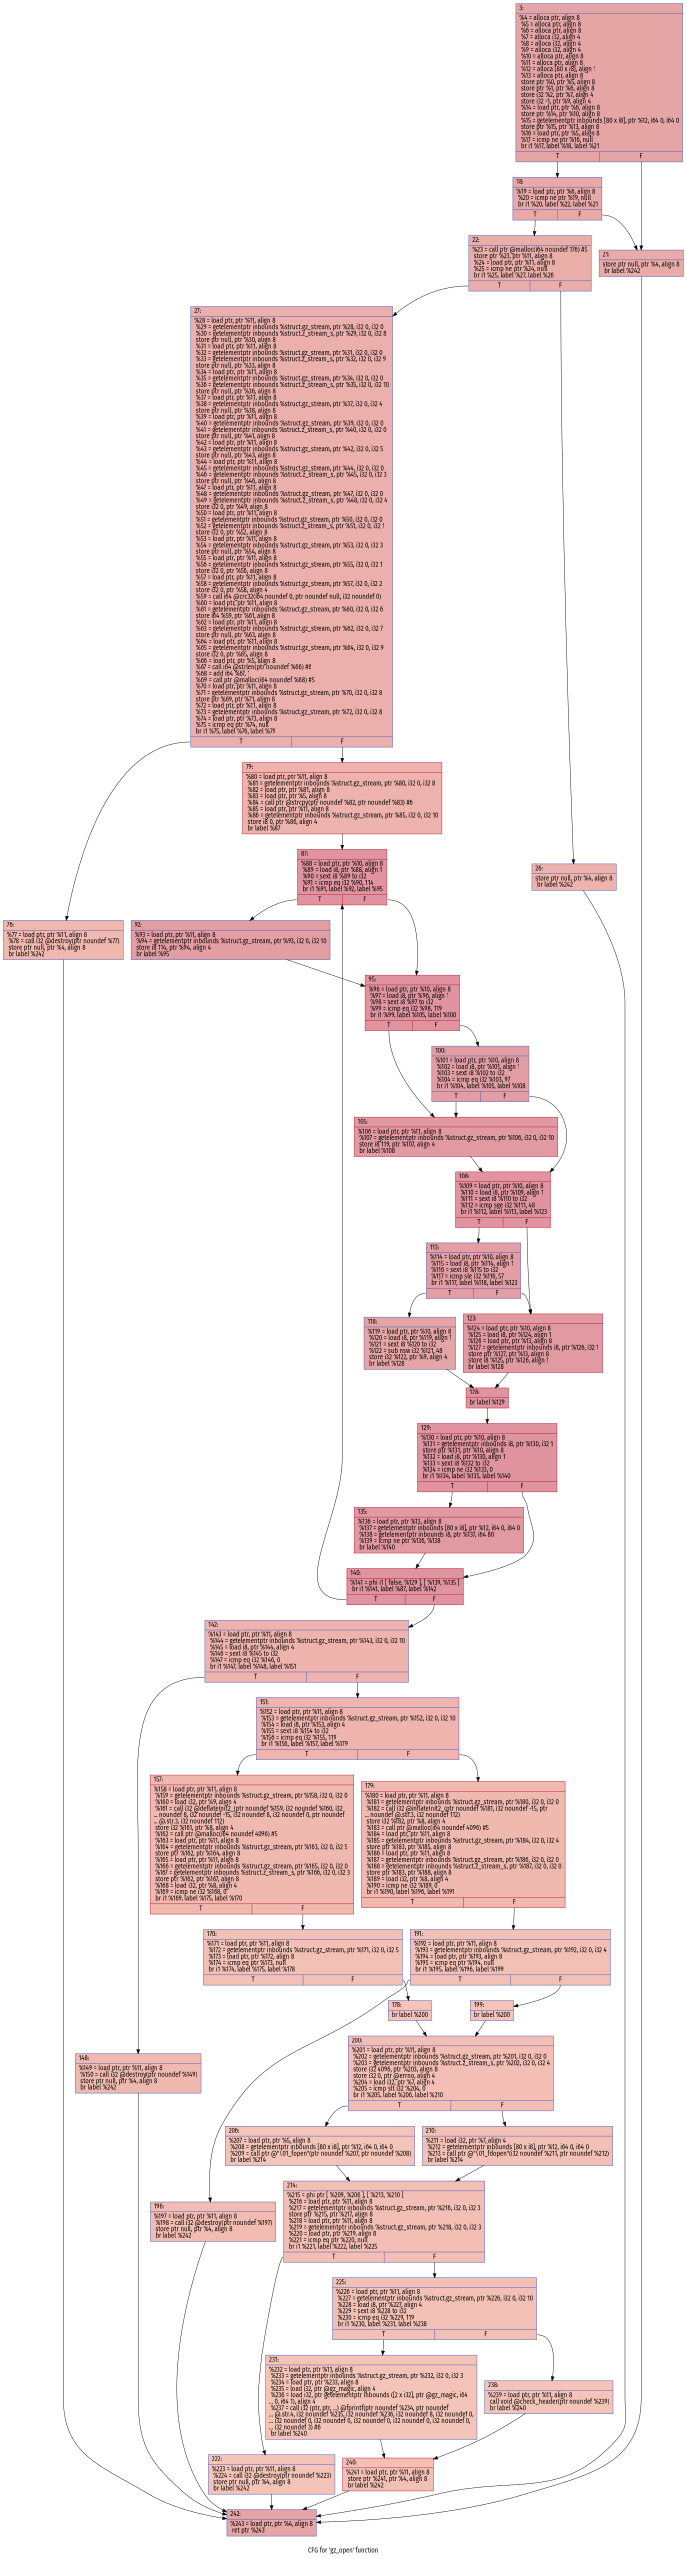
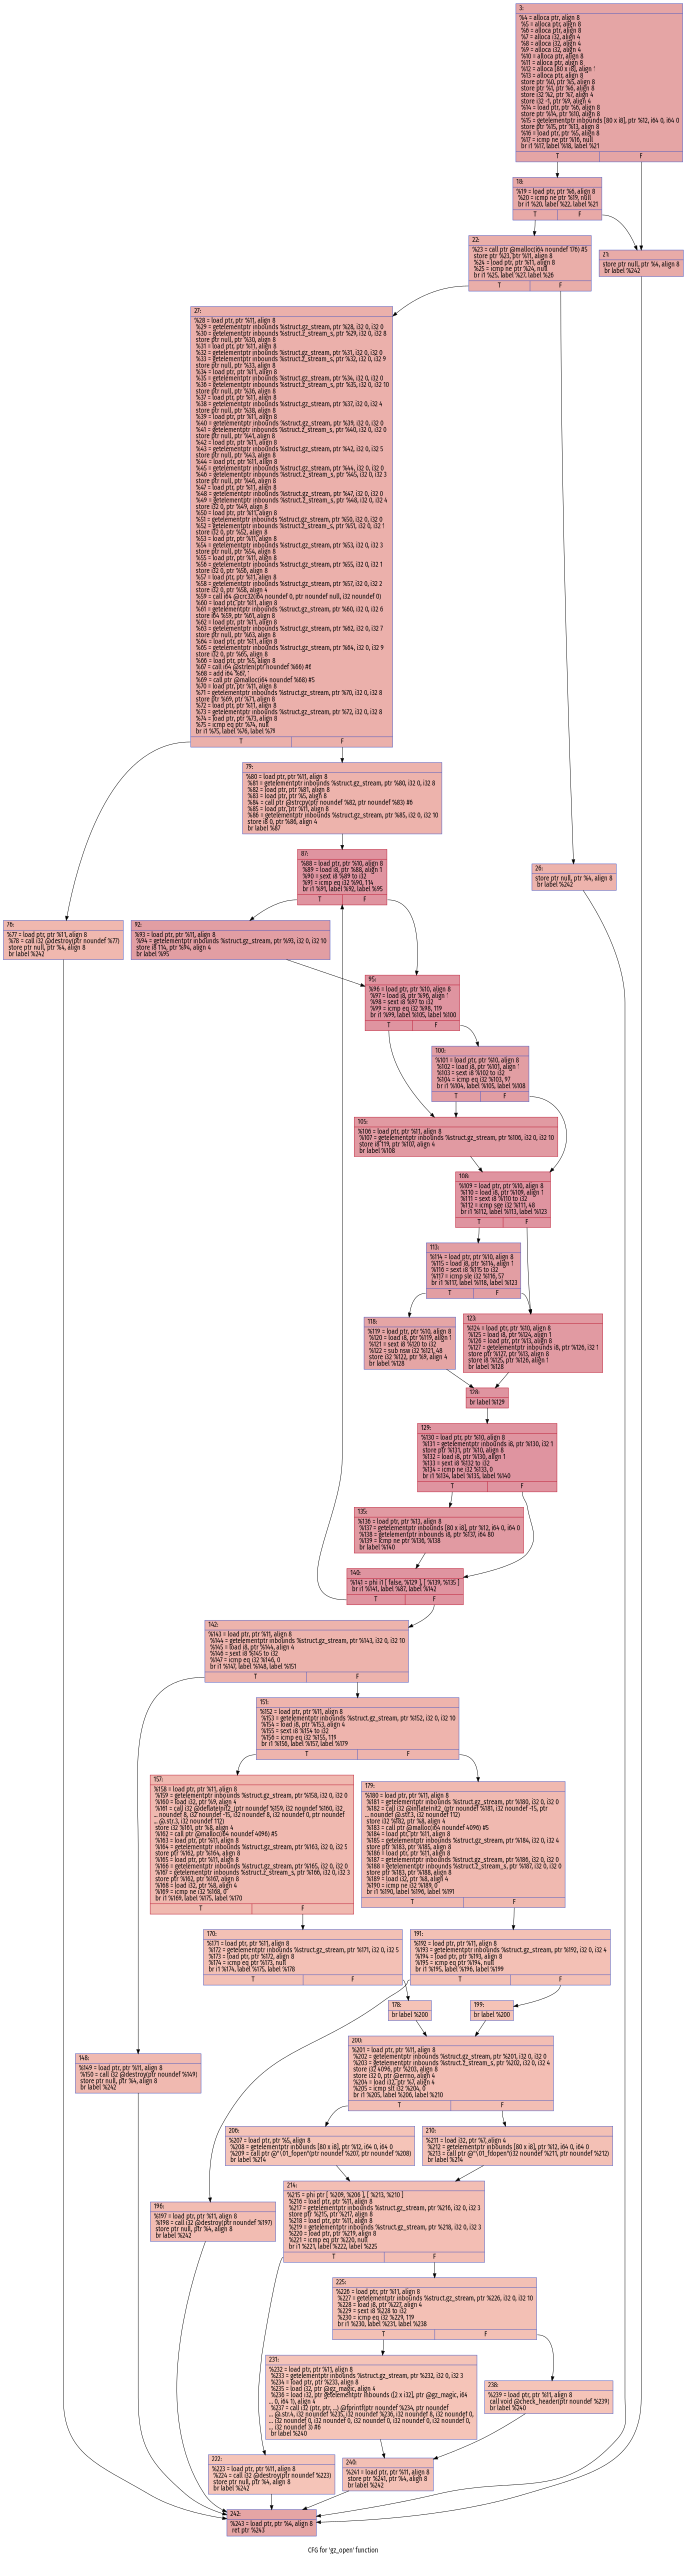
node "79:": color #b70d28ff -> #3d50c3ff
node "179:": color #b70d28ff -> #3d50c3ff
node "240:": color #b70d28ff -> #3d50c3ff
